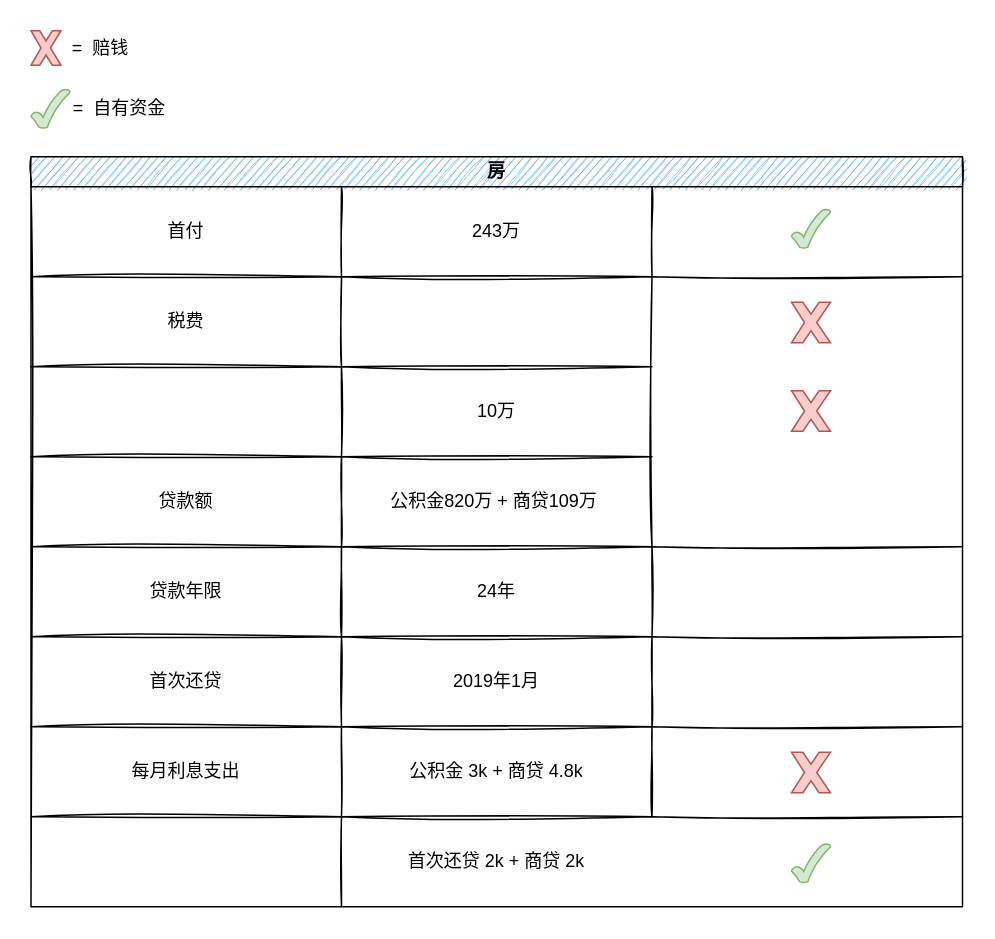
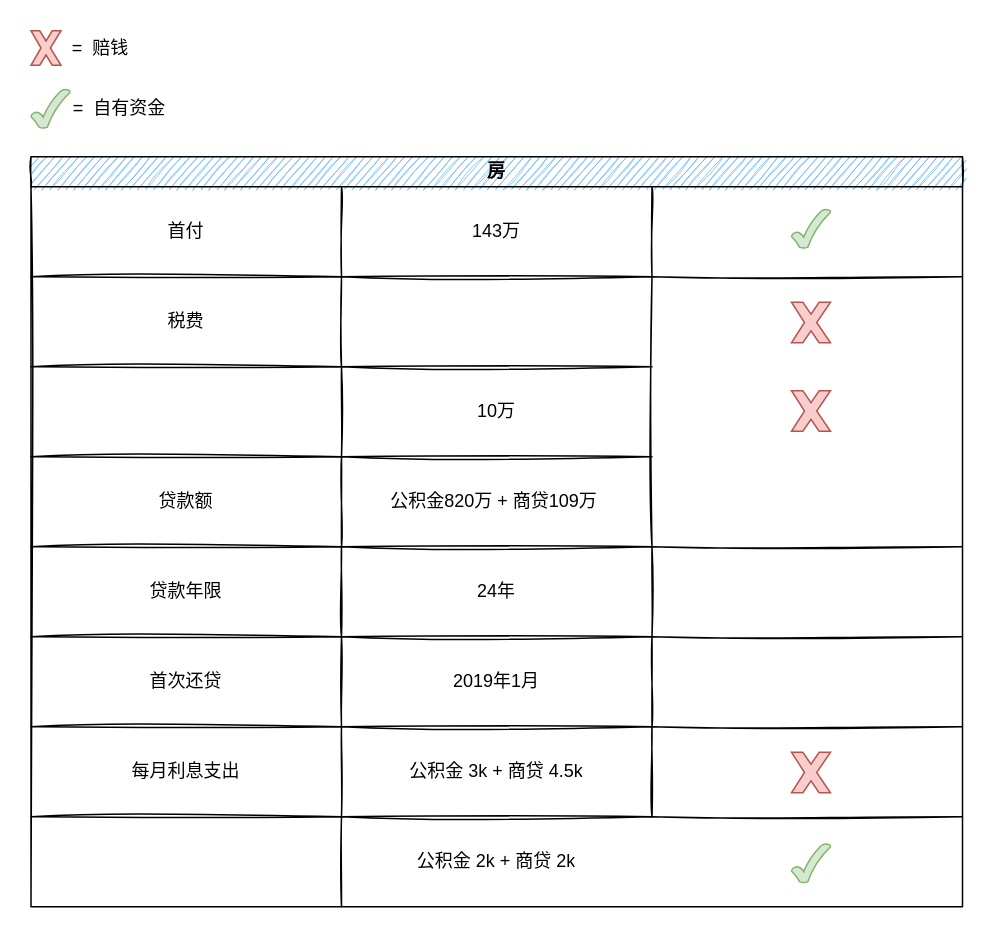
node "243万": label "243万" -> "143万"
node "公积金 3k + 商贷 4.8k": label "公积金 3k + 商贷 4.8k" -> "公积金 3k + 商贷 4.5k"
node "首次还贷 2k + 商贷 2k": label "首次还贷 2k + 商贷 2k" -> "公积金 2k + 商贷 2k"
